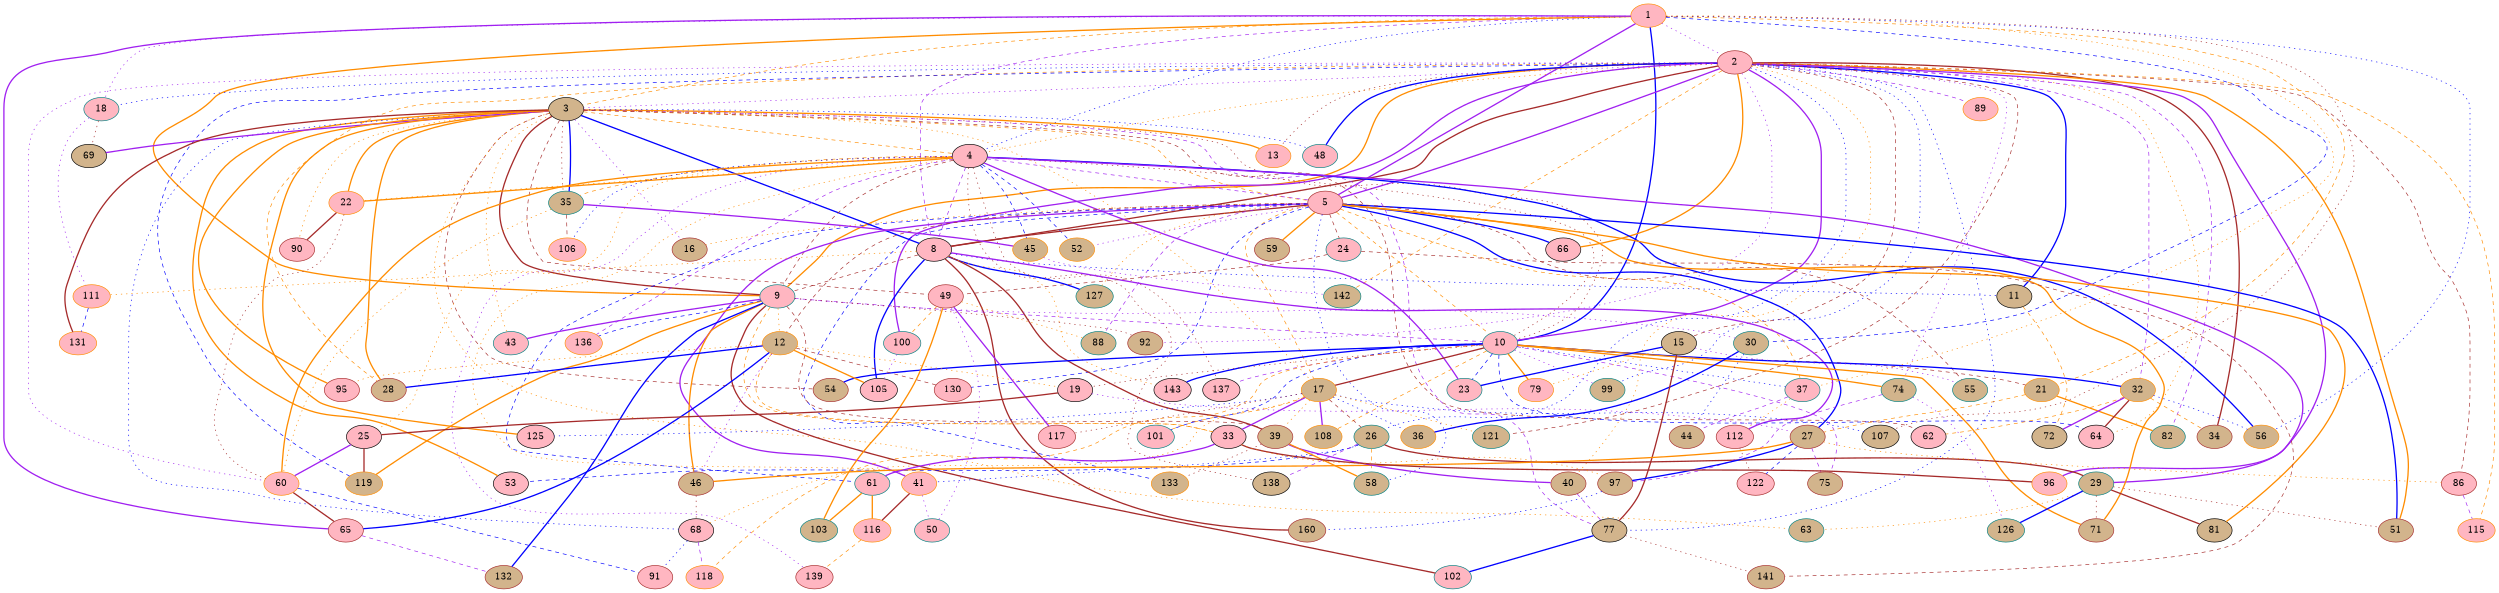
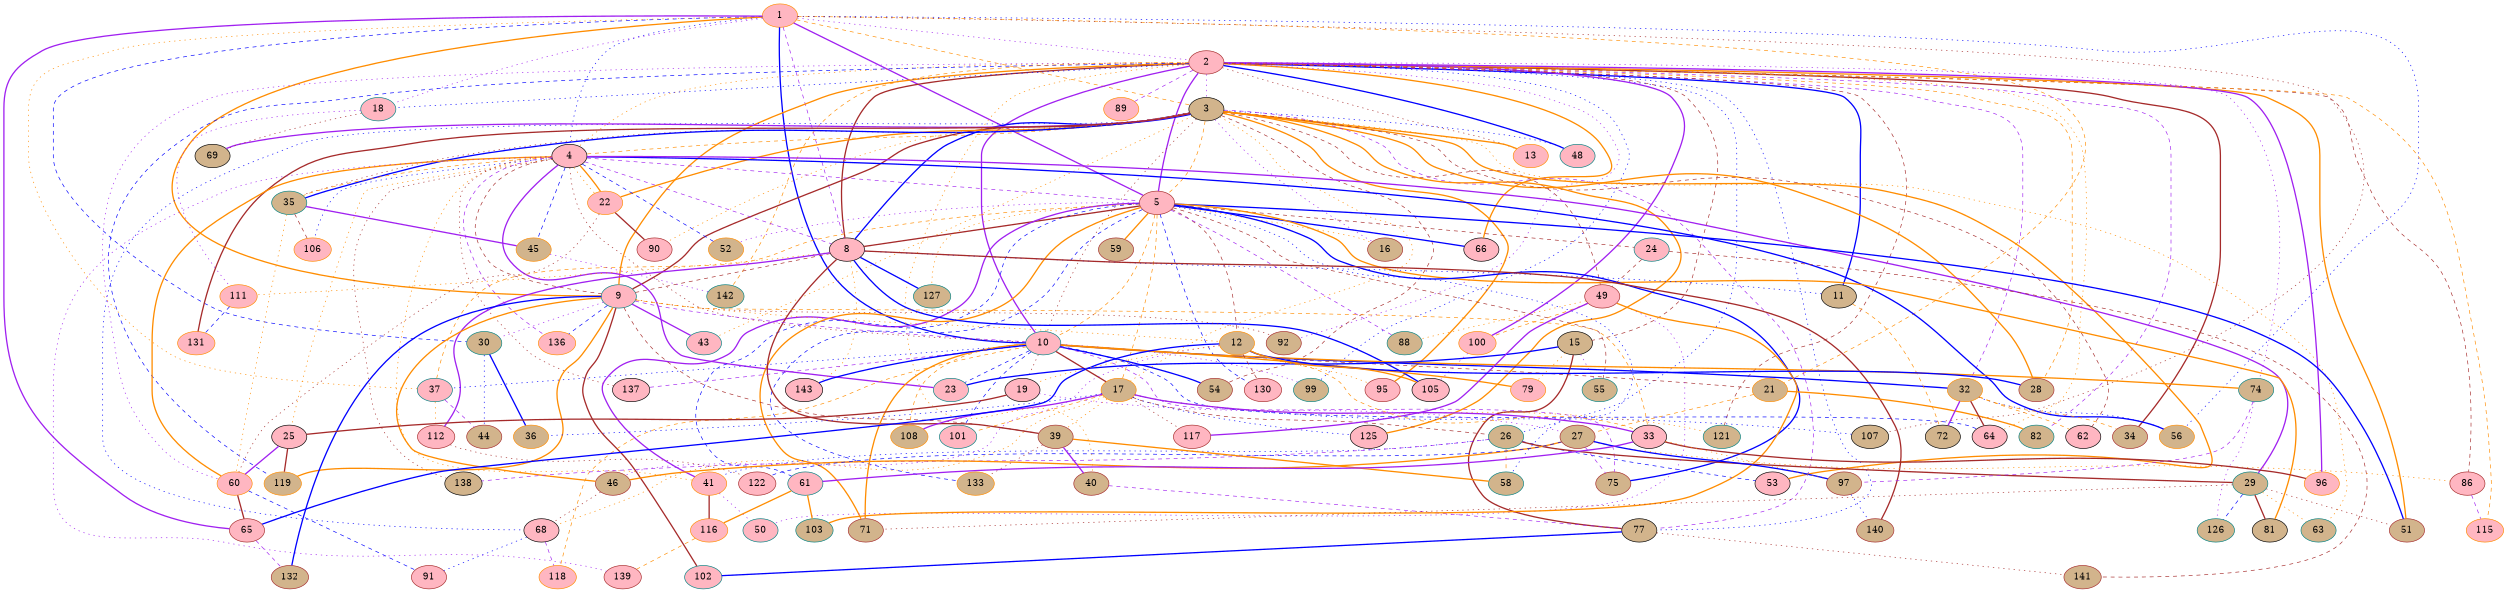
edge "5" -- "27": now "5" -- "75"
node "100": color teal -> darkorange
edge "29" -- "126": style bold -> dashed
node "160": label "160" -> "140"
